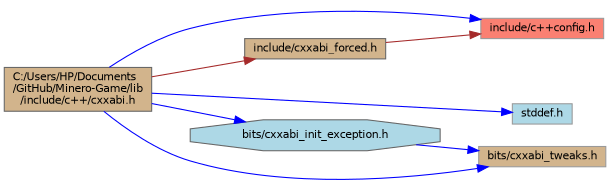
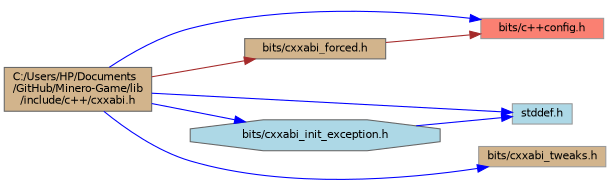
node "include/c++config.h": label "include/c++config.h" -> "bits/c++config.h"
node "include/cxxabi_forced.h": label "include/cxxabi_forced.h" -> "bits/cxxabi_forced.h"
edge "bits/cxxabi_init_exception.h" -> "bits/cxxabi_tweaks.h": now "bits/cxxabi_init_exception.h" -> "stddef.h"
